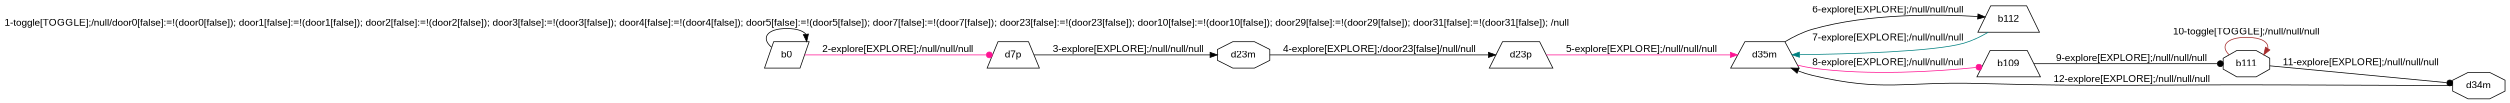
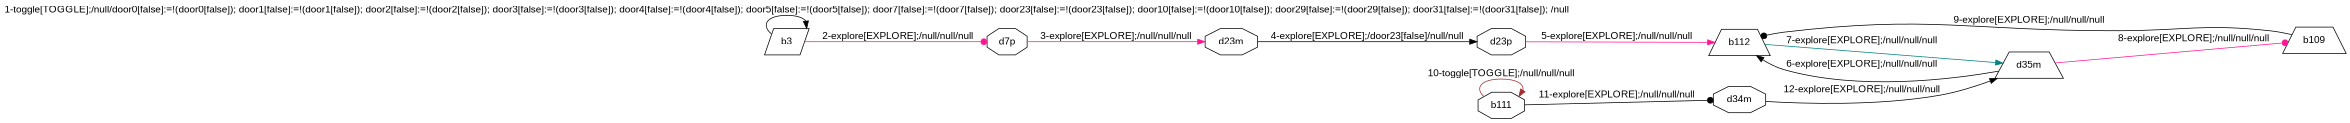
node "b0": label "b0" -> "b3"
node "d7p": shape trapezium -> octagon
edge "d7p" -> "d23m": color black -> deeppink
node "d23p": shape trapezium -> octagon
edge "d23p" -> "d35m": now "d23p" -> "b112"
edge "b109" -> "b111": now "b109" -> "b112"
